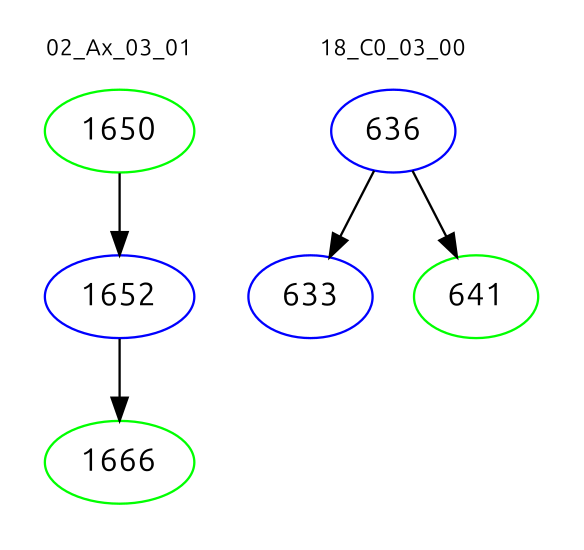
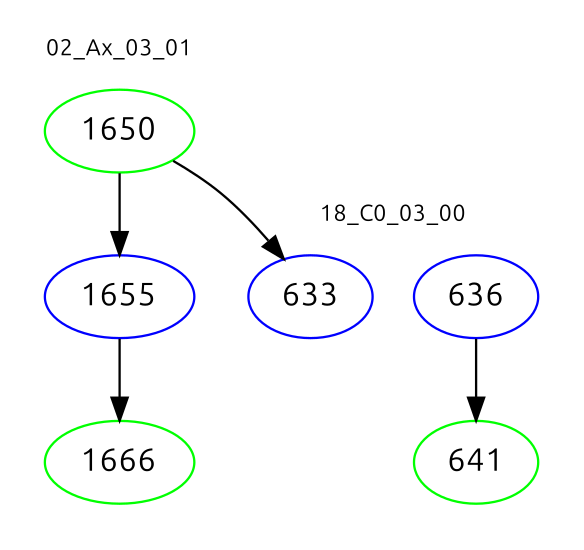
edge "636" -> "633": now "1650" -> "633"
node "1652": label "1652" -> "1655"
